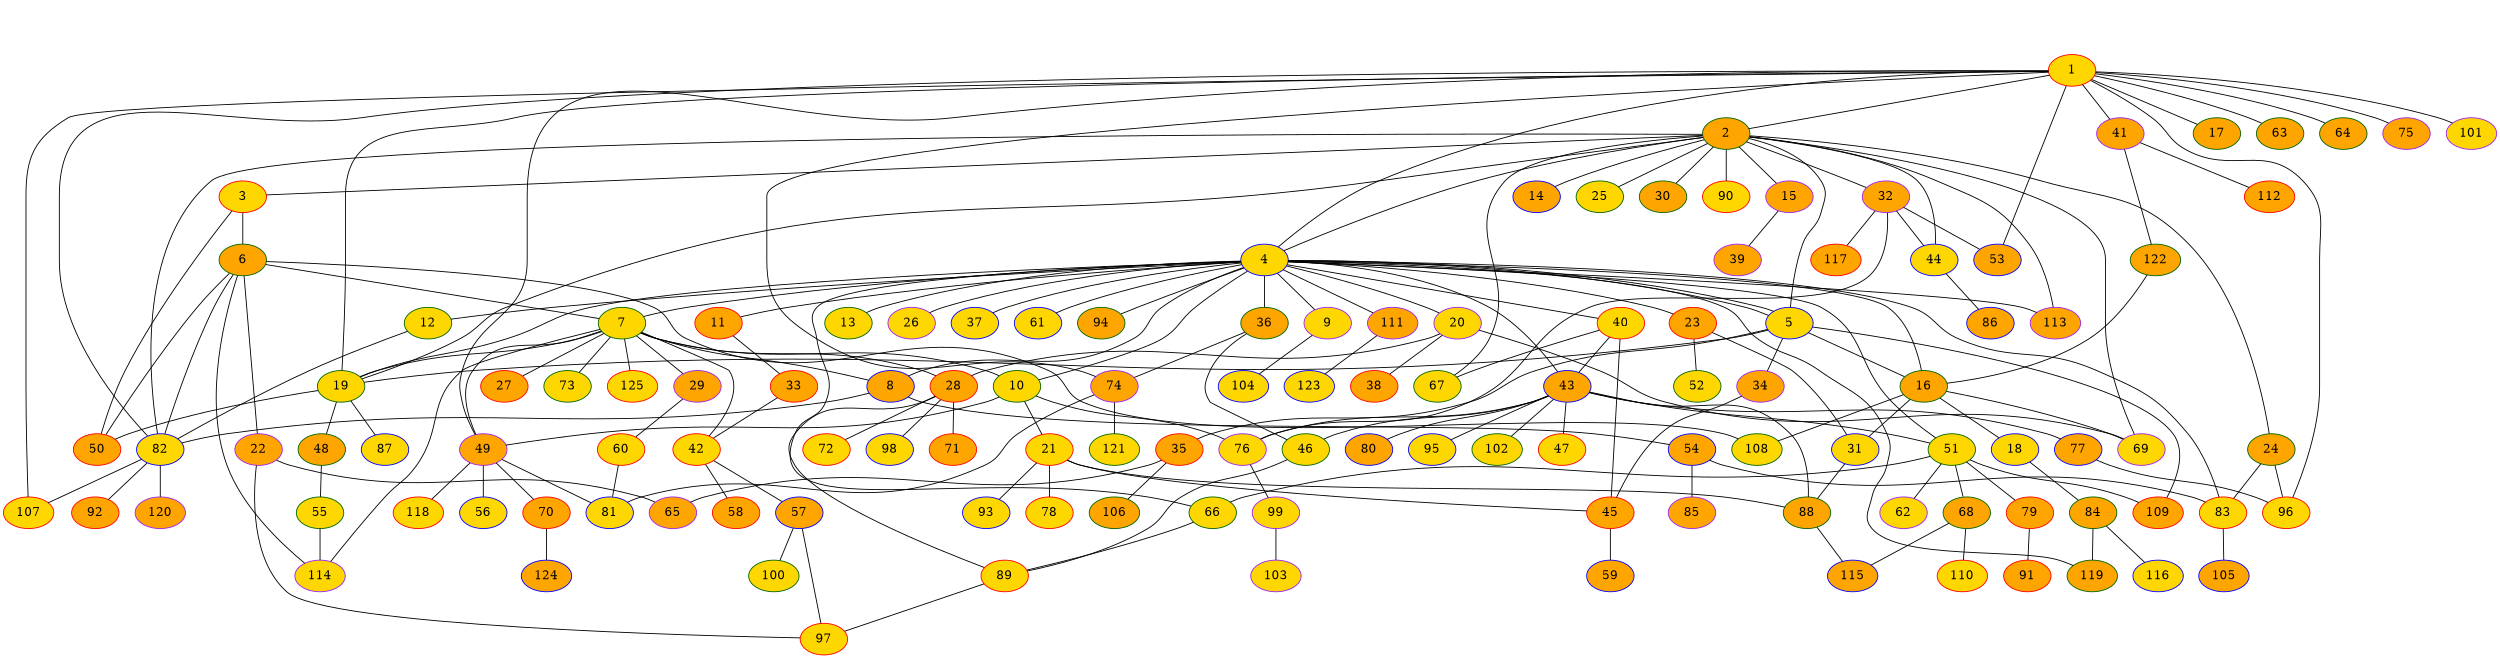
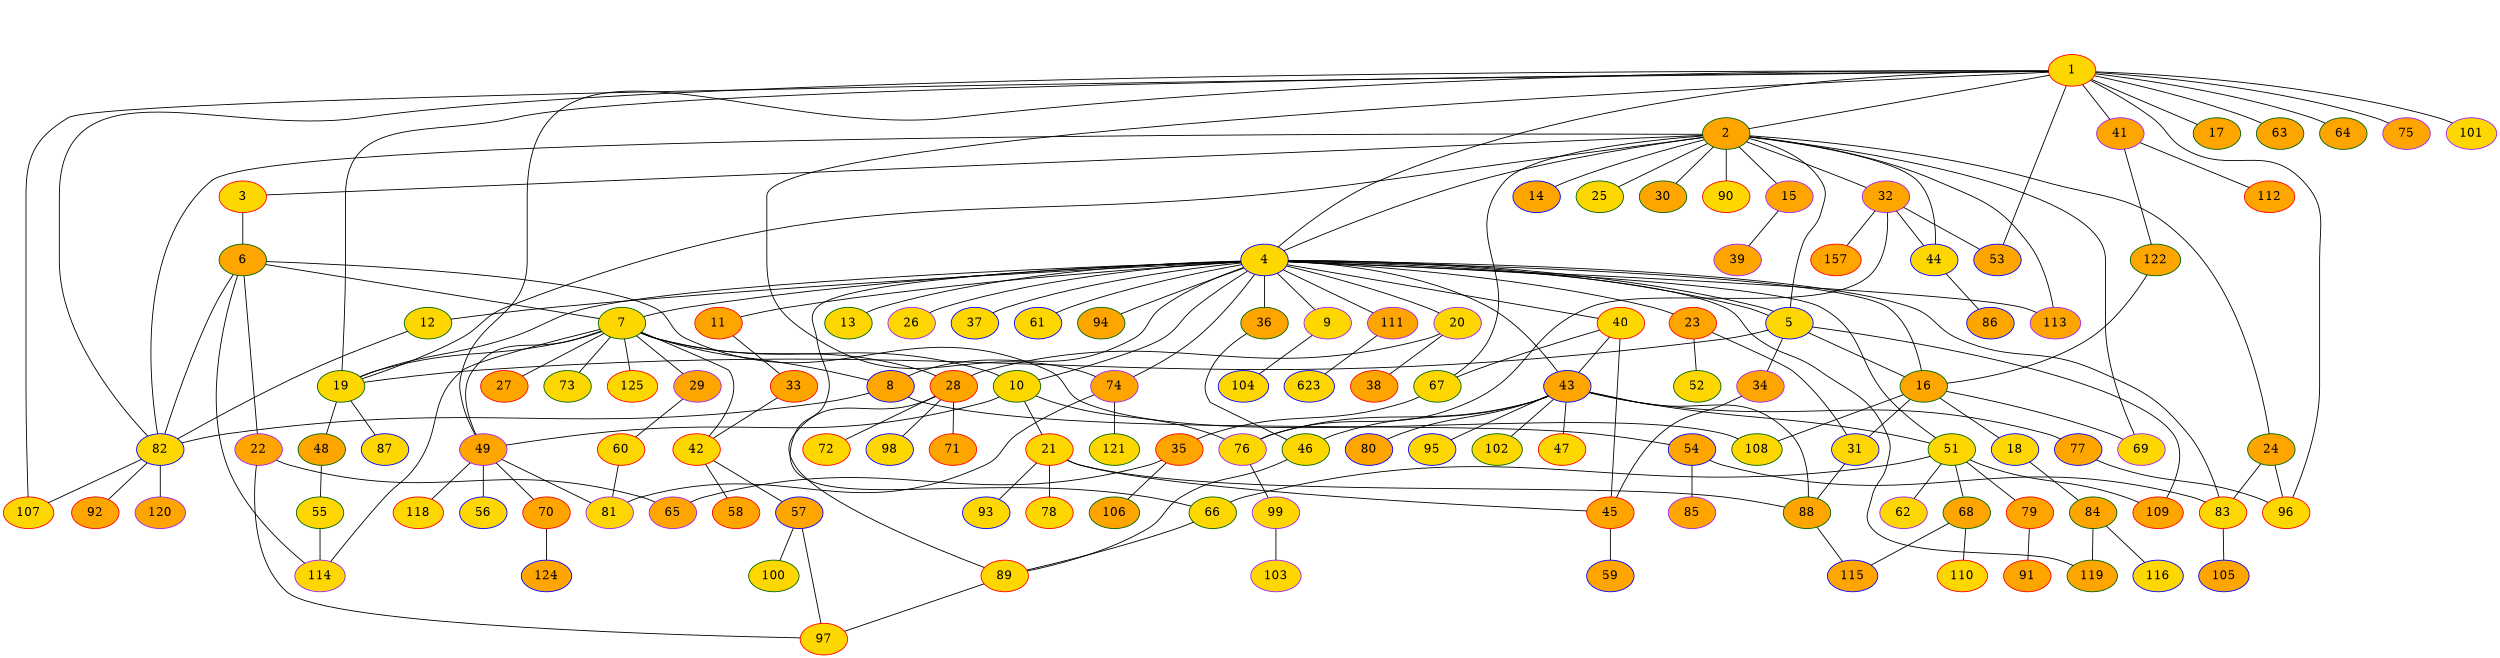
node "117": label "117" -> "157"
edge "36" -- "74": now "4" -- "74"
edge "5" -- "35": now "67" -- "35"
node "123": label "123" -> "623"
edge "20" -- "69": removed
node "50": removed
node "81": color blue -> purple
